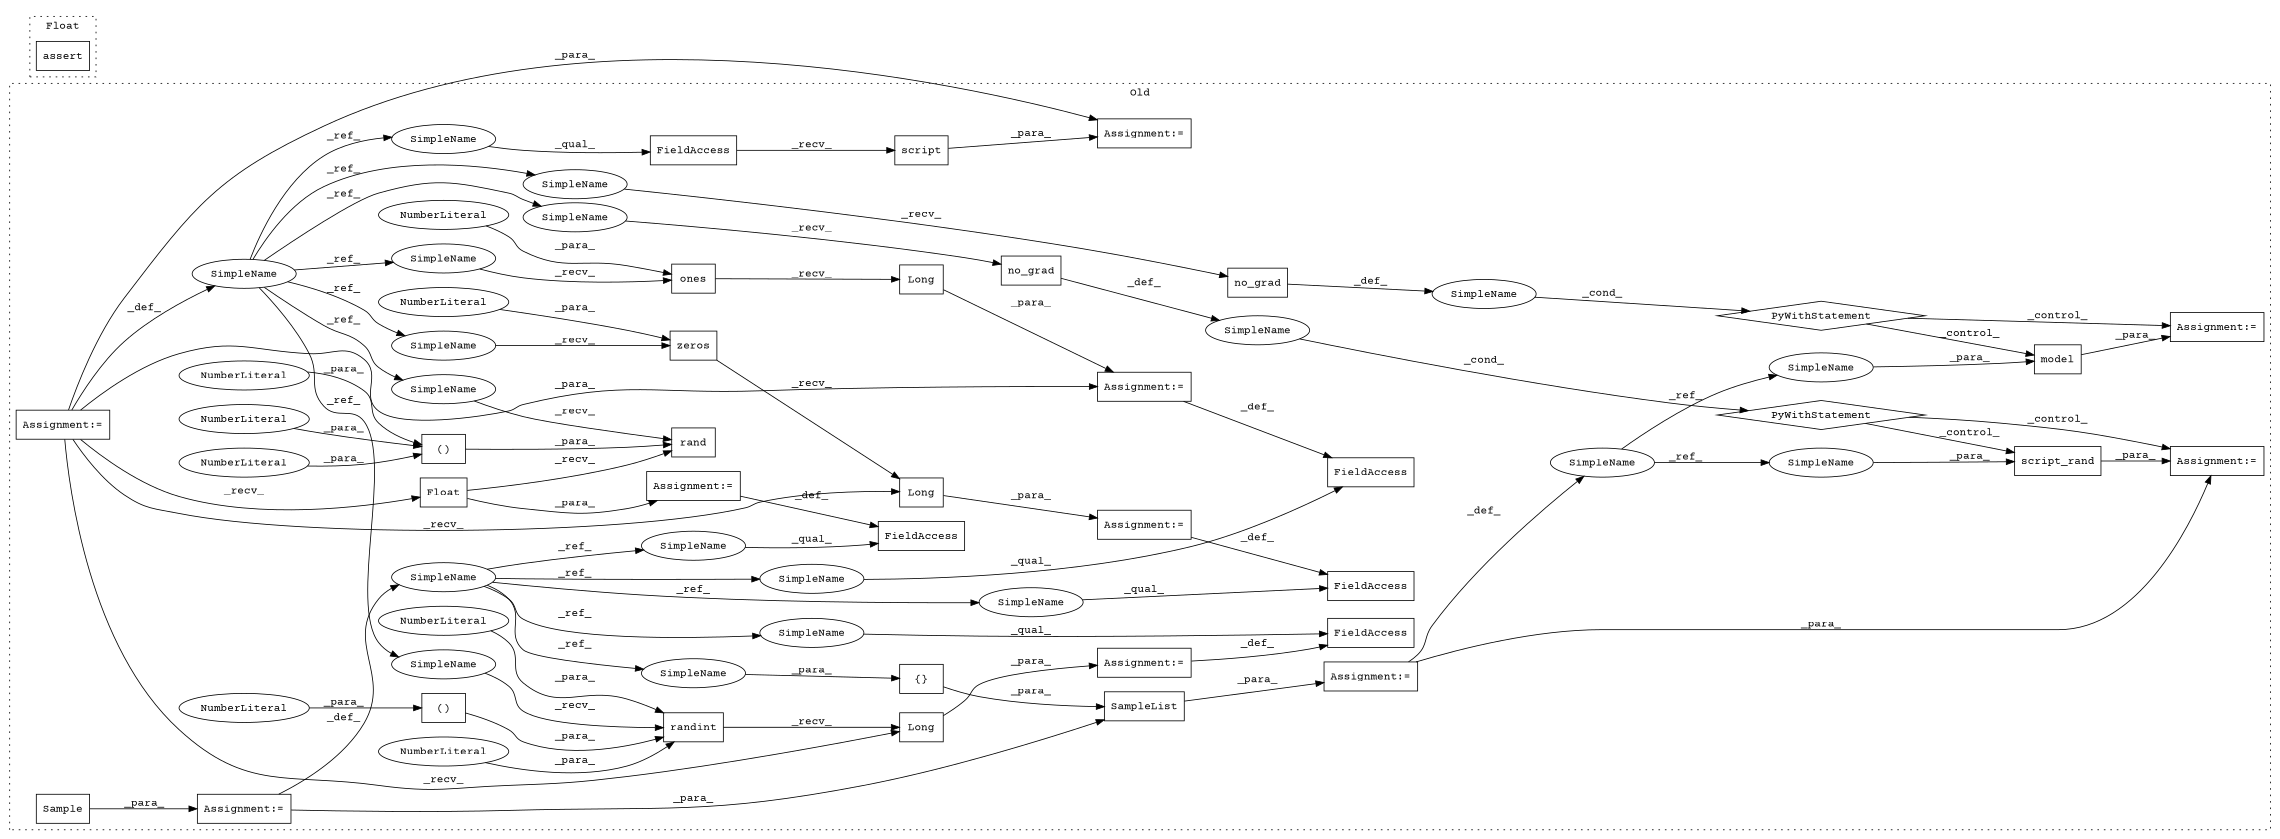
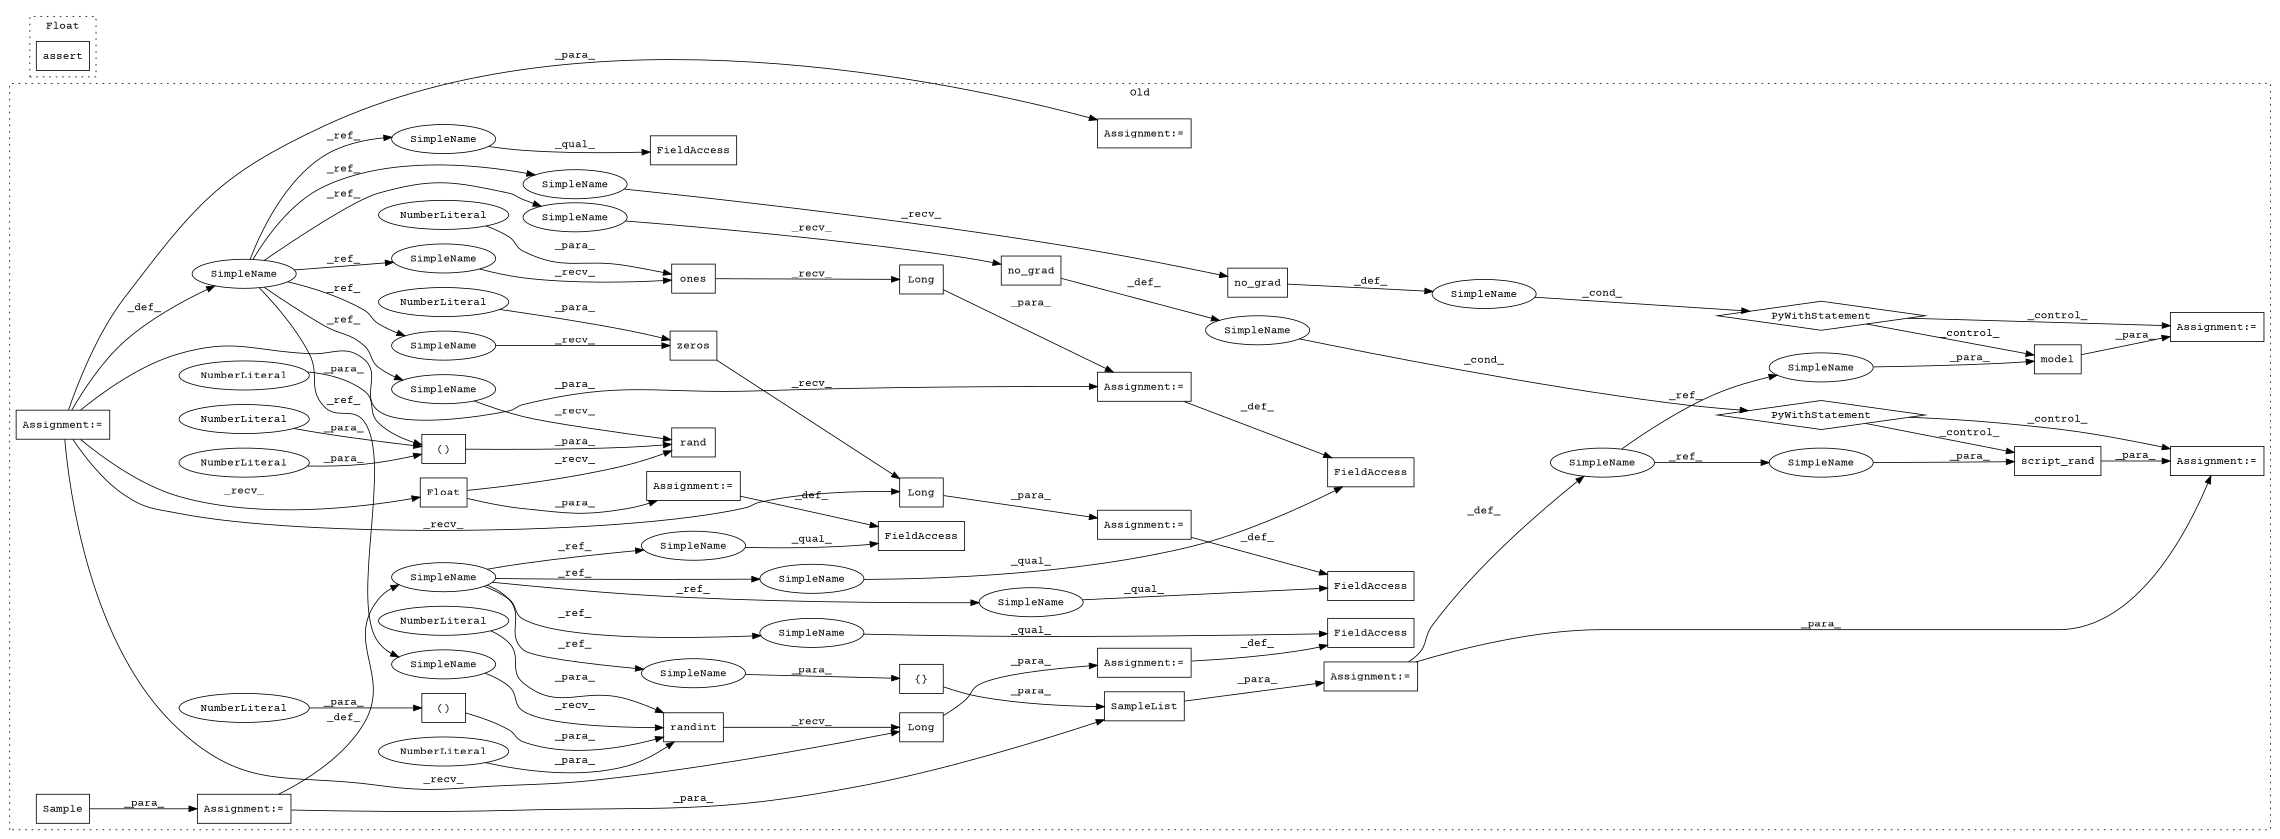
node "script": removed
